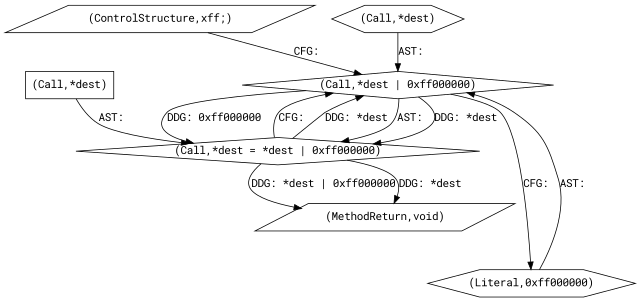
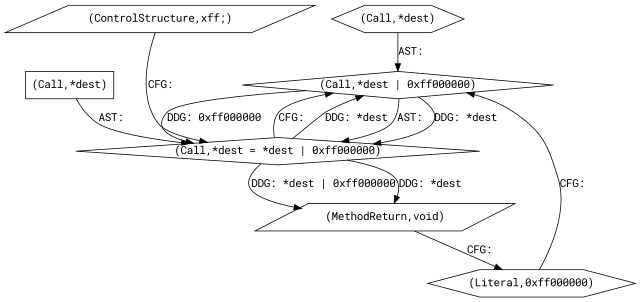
edge "(ControlStructure,xff;)" -> "(Call,*dest | 0xff000000)": now "(ControlStructure,xff;)" -> "(Call,*dest = *dest | 0xff000000)"
edge "(Call,*dest | 0xff000000)" -> "(Literal,0xff000000)": now "(MethodReturn,void)" -> "(Literal,0xff000000)"
edge "(Literal,0xff000000)" -> "(Call,*dest | 0xff000000)": label "AST: " -> "CFG: "
